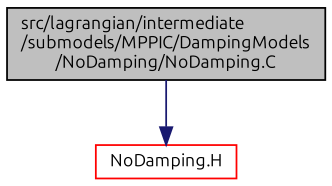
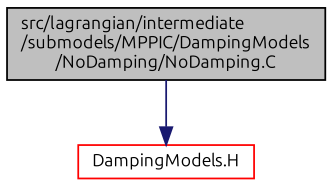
node "NoDamping.H": label "NoDamping.H" -> "DampingModels.H"
